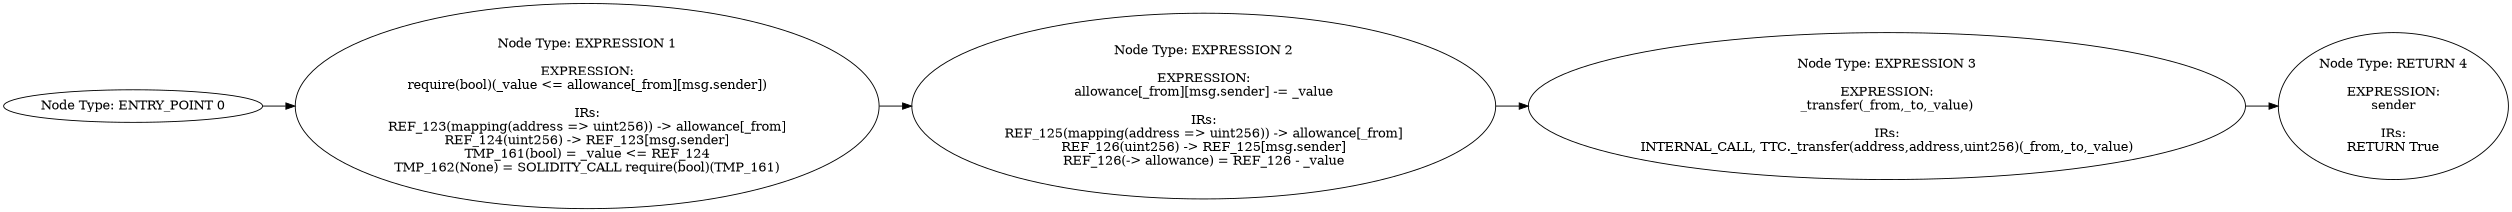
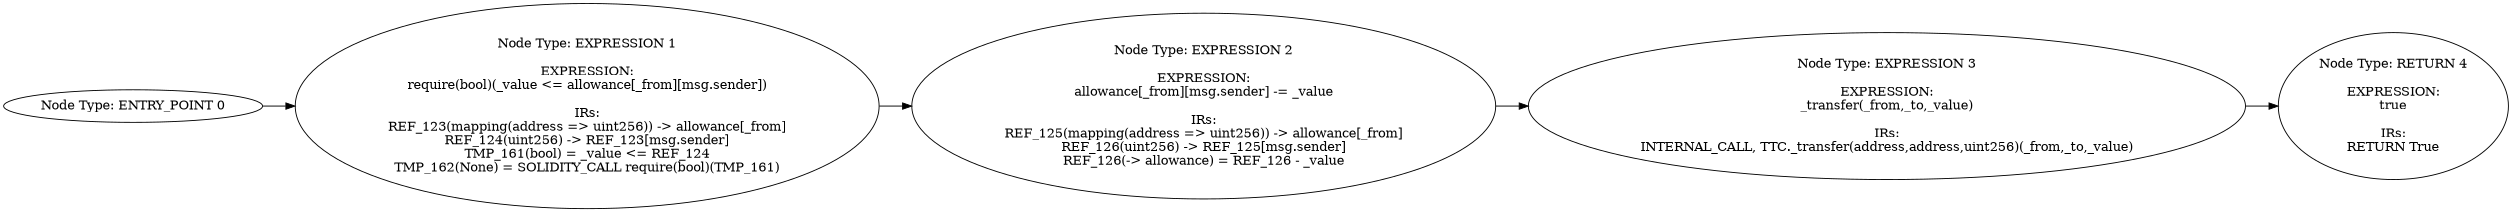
node "Node Type: RETURN 4 EXPRESSION: sender IRs: RETURN True": label "Node Type: RETURN 4 EXPRESSION: sender IRs: RETURN True" -> "Node Type: RETURN 4 EXPRESSION: true IRs: RETURN True"
